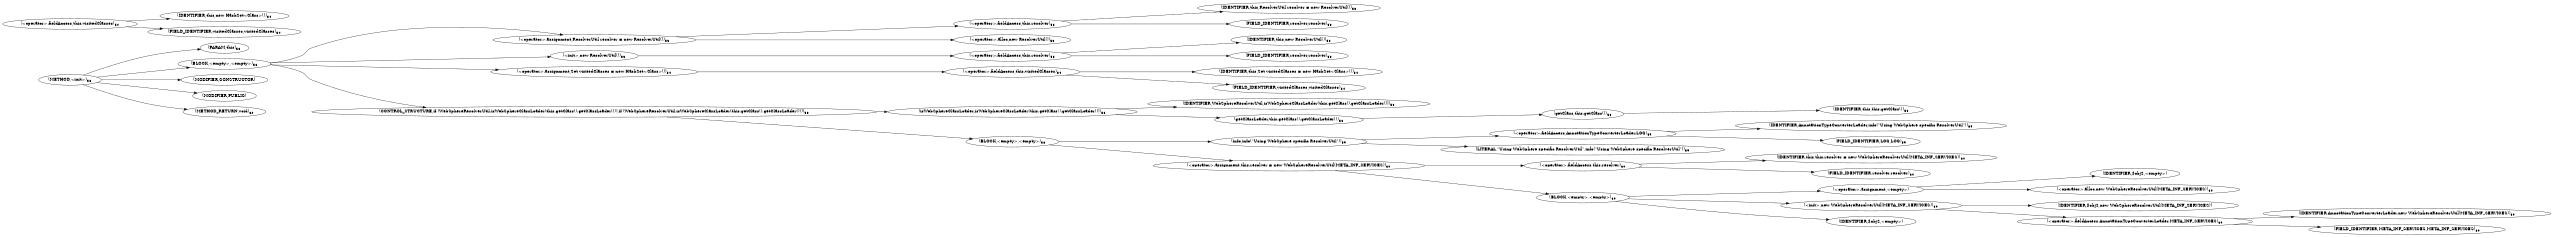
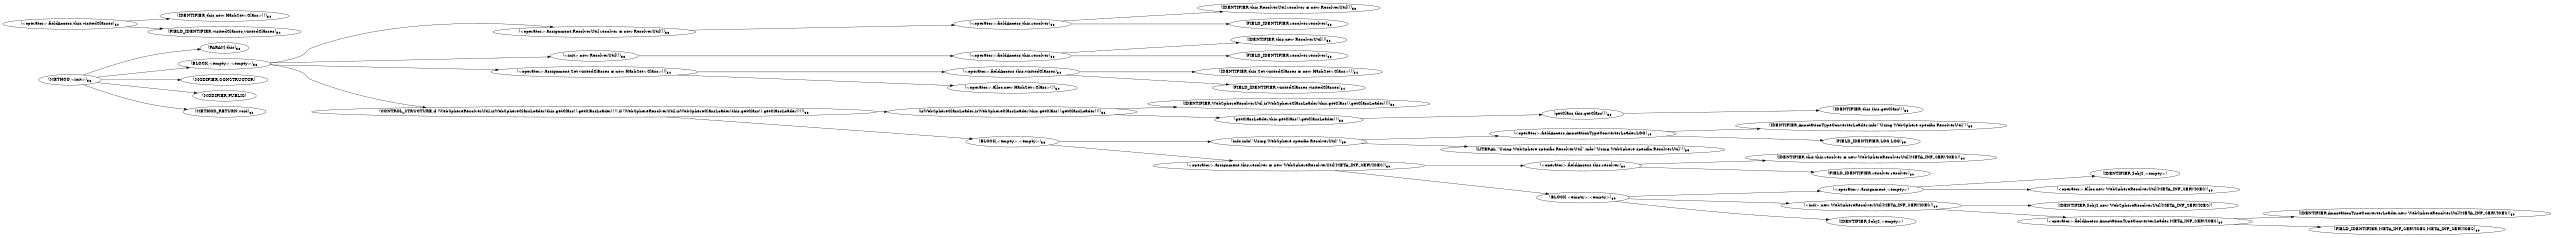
node "(<operator>.alloc,new ResolverUtil())": removed
node "(<operator>.alloc,new HashSet<Class>())": added
node "(<operator>.fieldAccess,AnnotationTypeConverterLoader.LOG)": text "59" -> "19"
